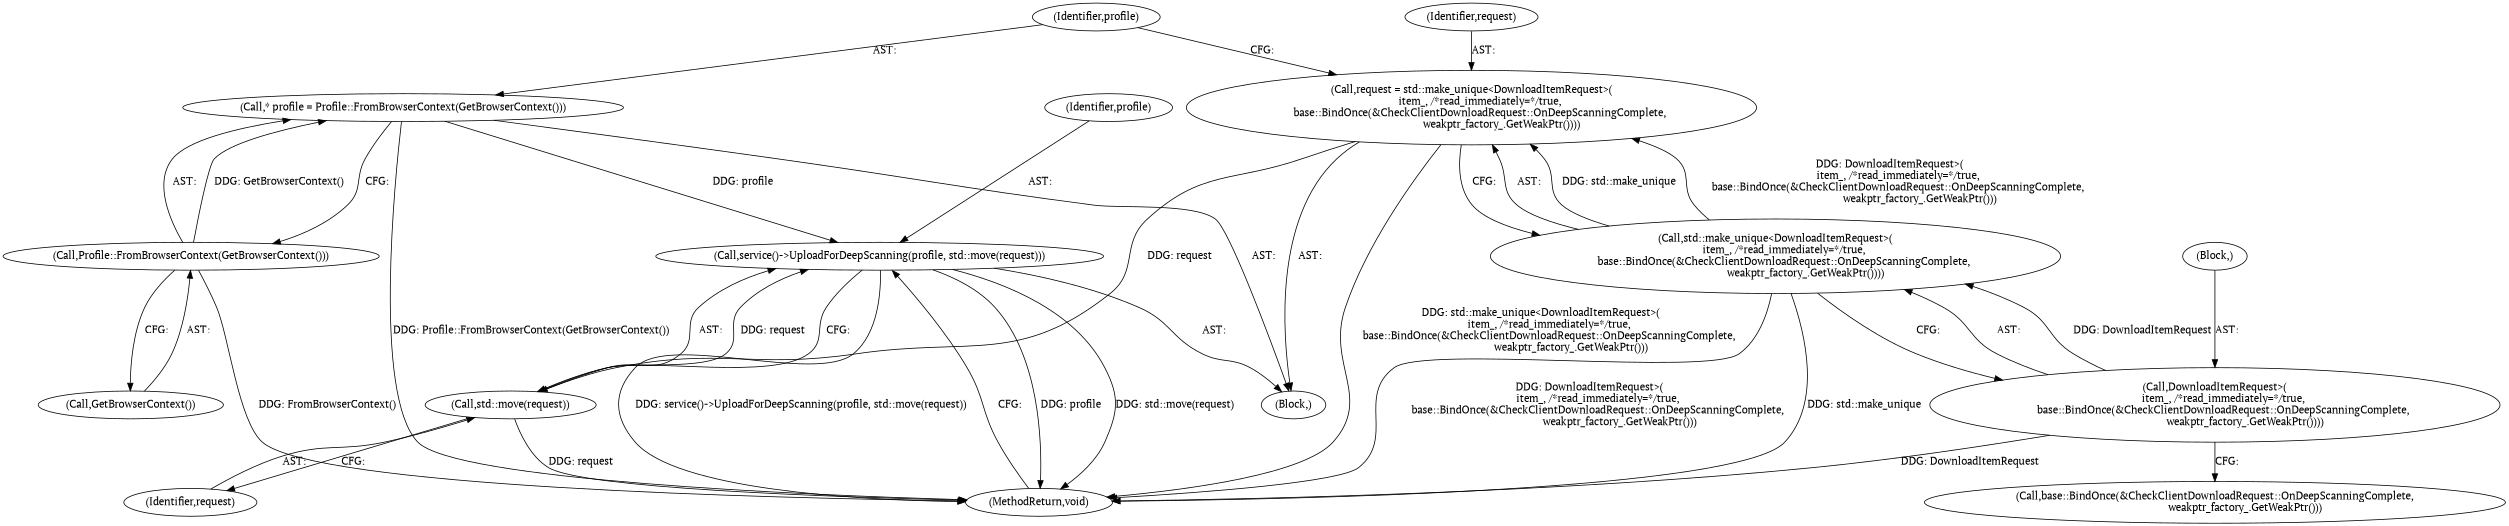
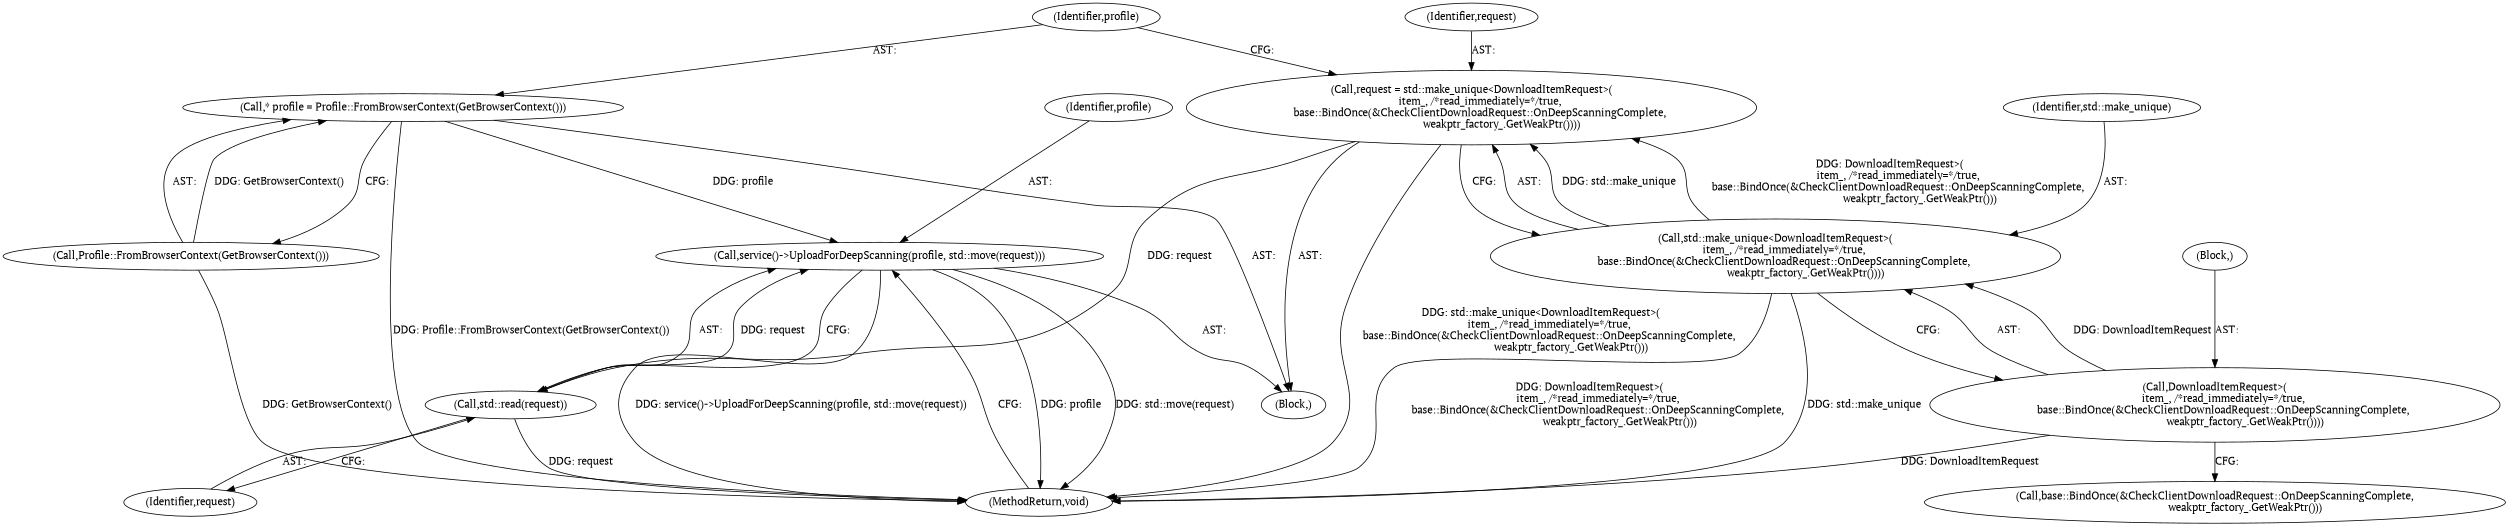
node "(Identifier,std::make_unique)": added
node "(Call,GetBrowserContext())": removed
edge "(Call,Profile::FromBrowserContext(GetBrowserContext()))" -> "(MethodReturn,void)": label "DDG: FromBrowserContext()" -> "DDG: GetBrowserContext()"
node "(Call,std::move(request))": label "(Call,std::move(request))" -> "(Call,std::read(request))"
